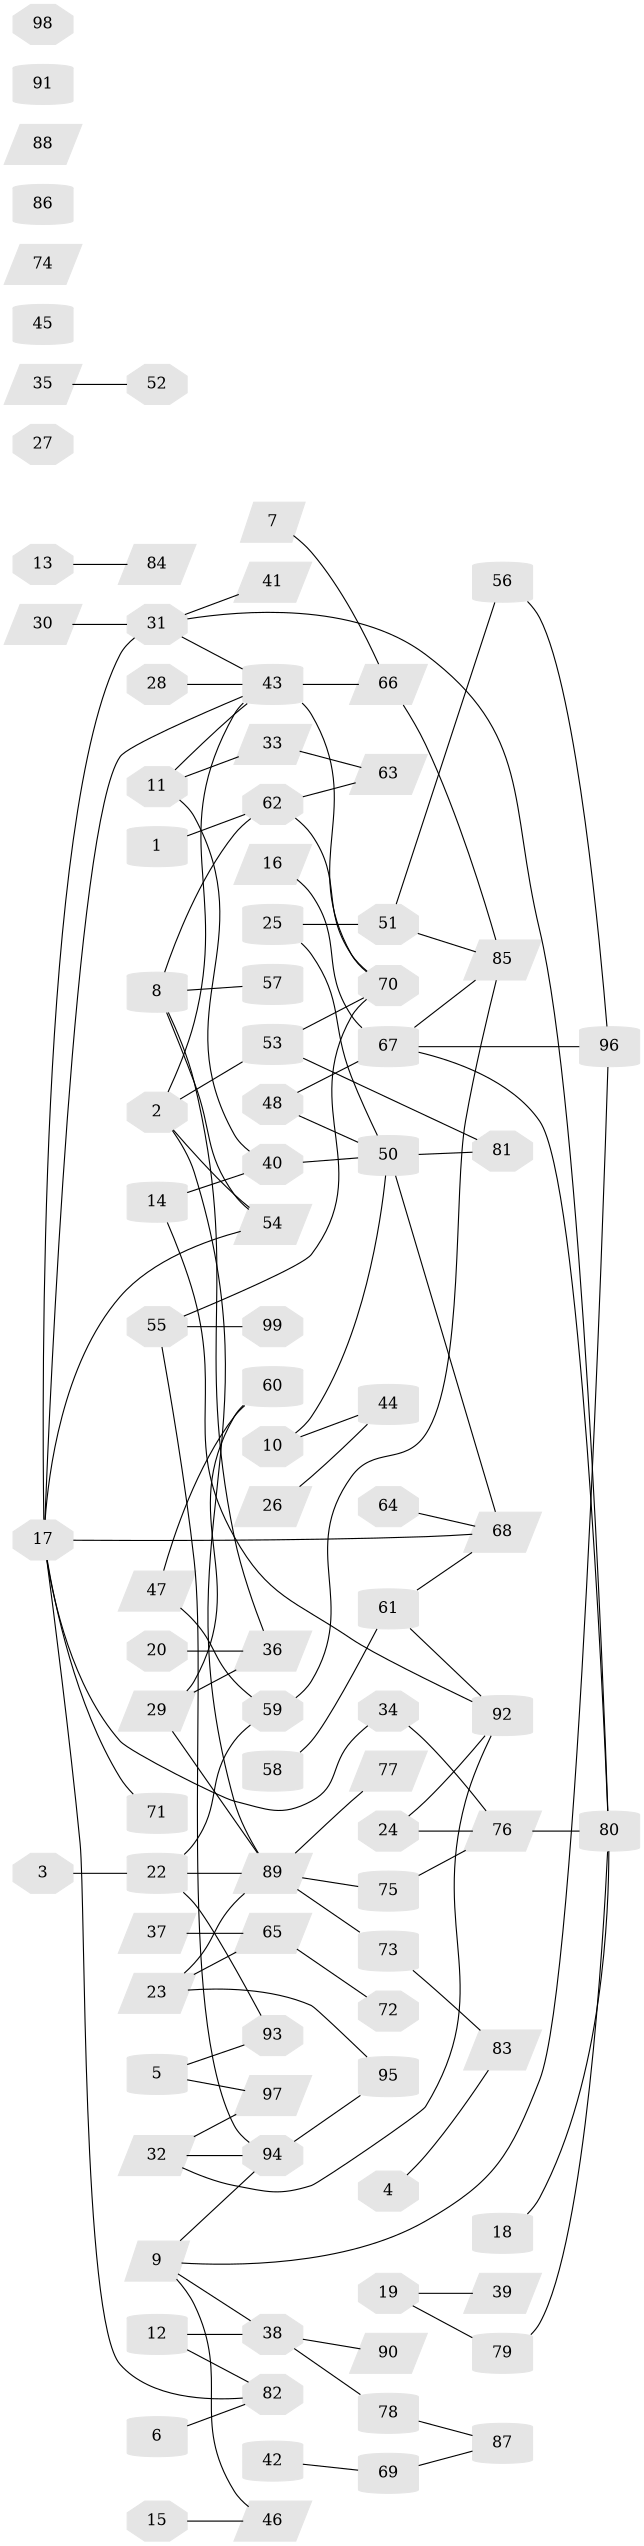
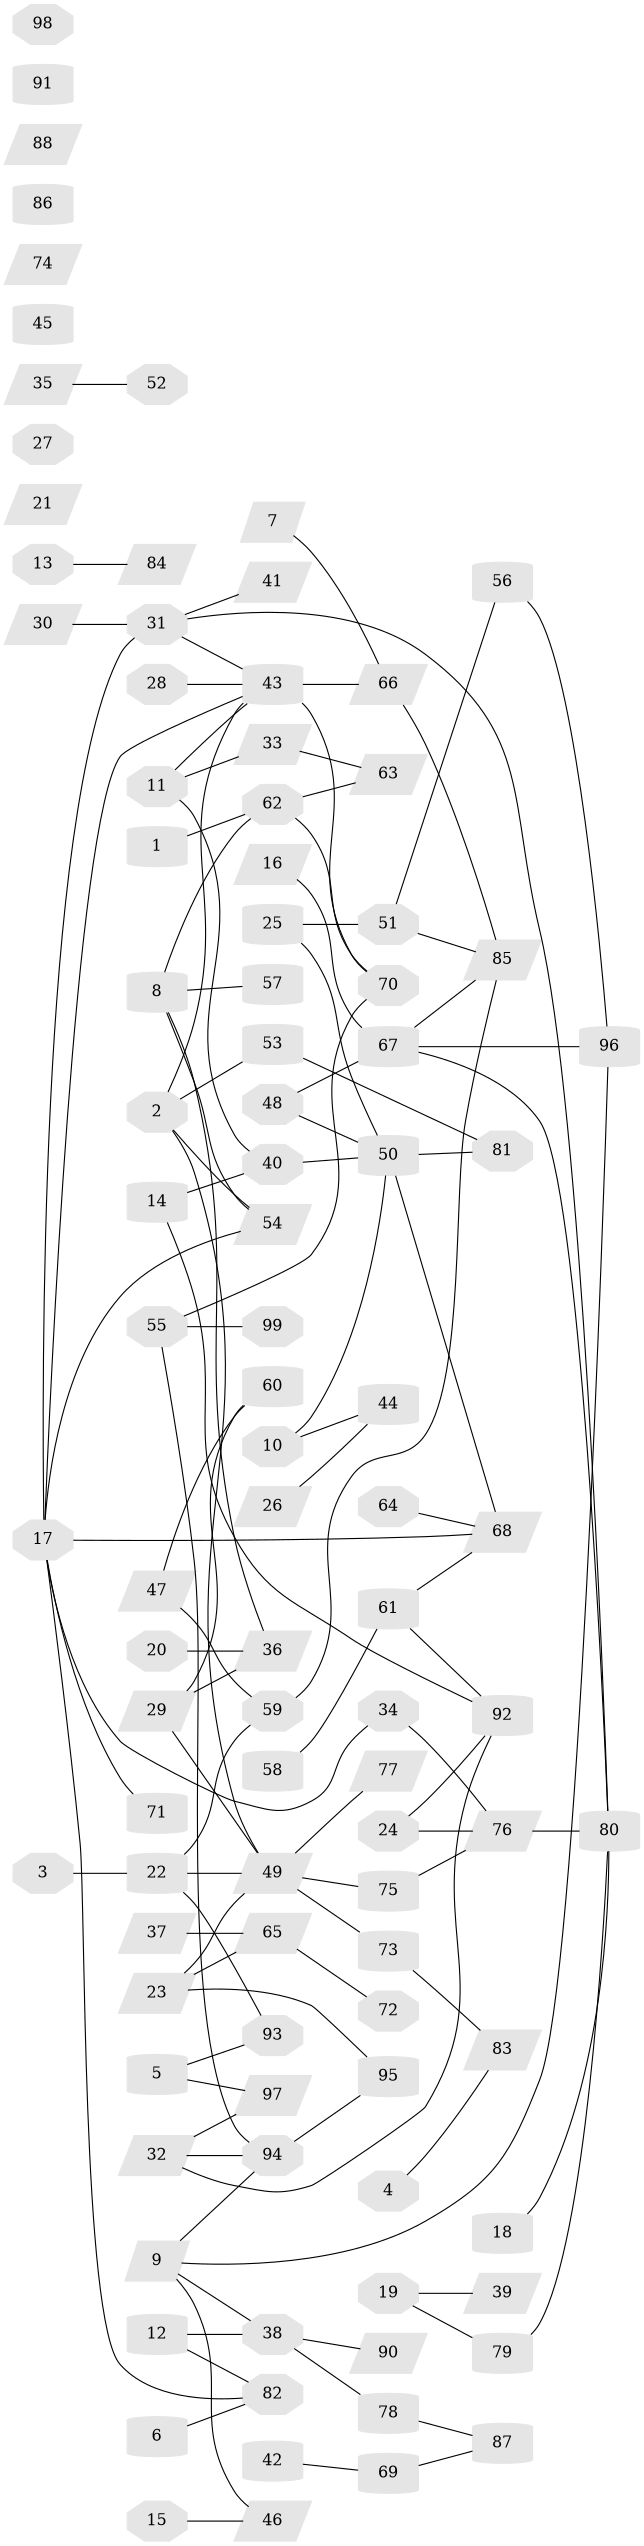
node "21": added
edge "70" -- "53": removed
node "89": label "89" -> "49"
